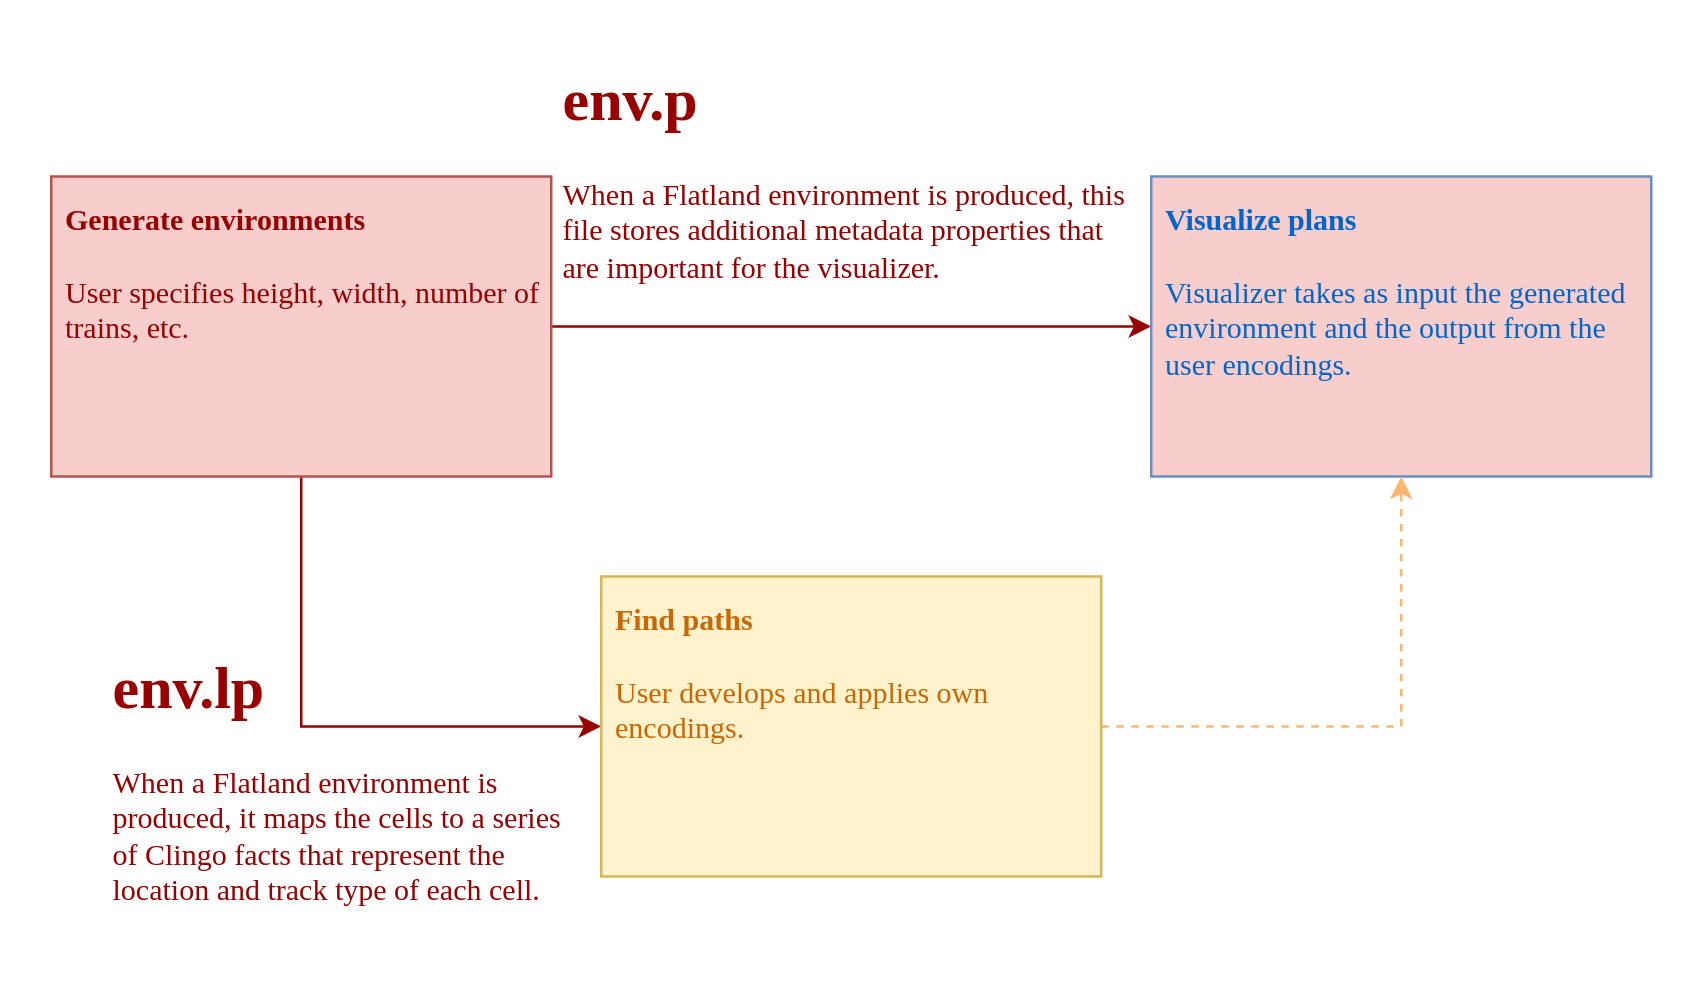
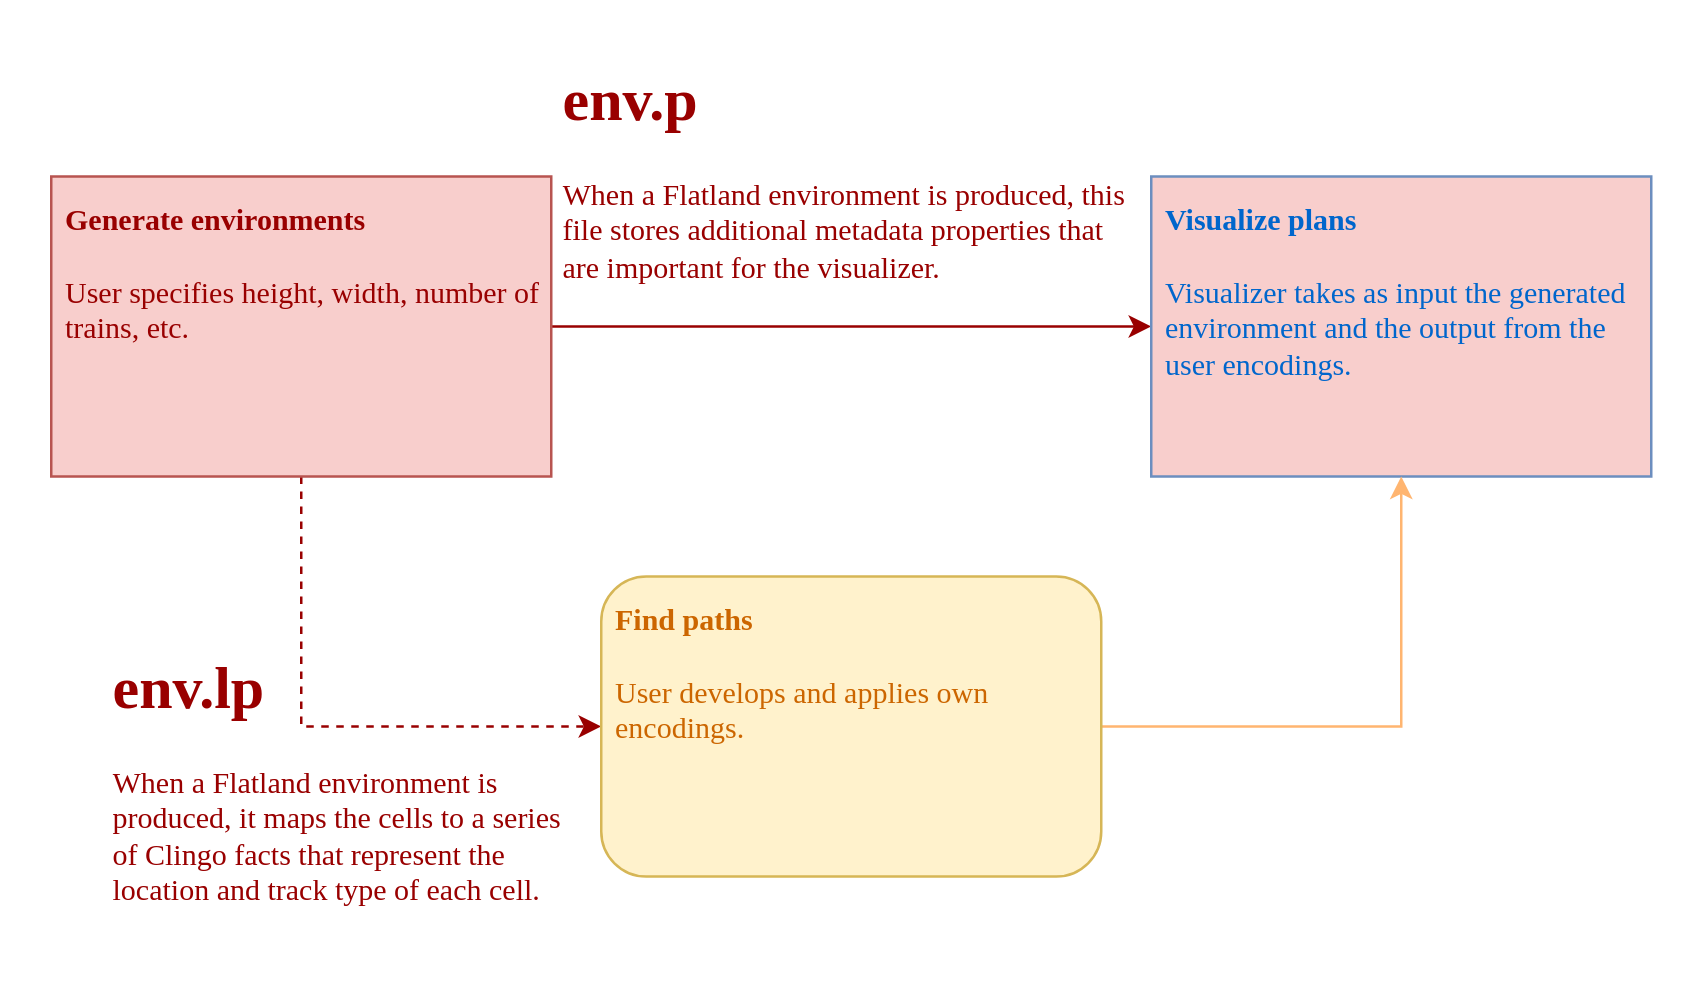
edge "Generate environments User specifies height, width, number of trains, etc." -> "Find paths User develops and applies own encodings.": style solid -> dashed
node "Find paths User develops and applies own encodings.": shape rectangle -> rounded rectangle
edge "Find paths User develops and applies own encodings." -> "Visualize plans Visualizer takes as input the generated environment and the output from the user encodings.": style dashed -> solid
